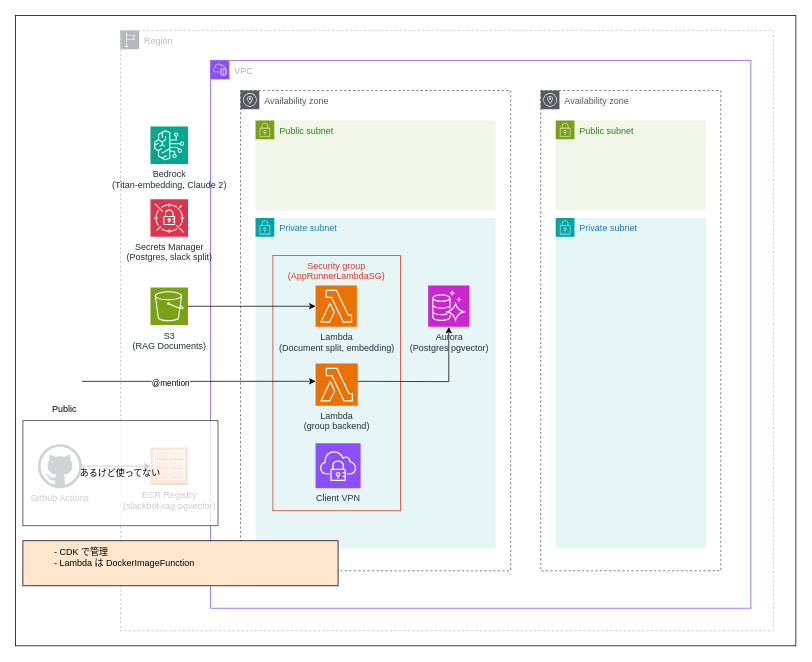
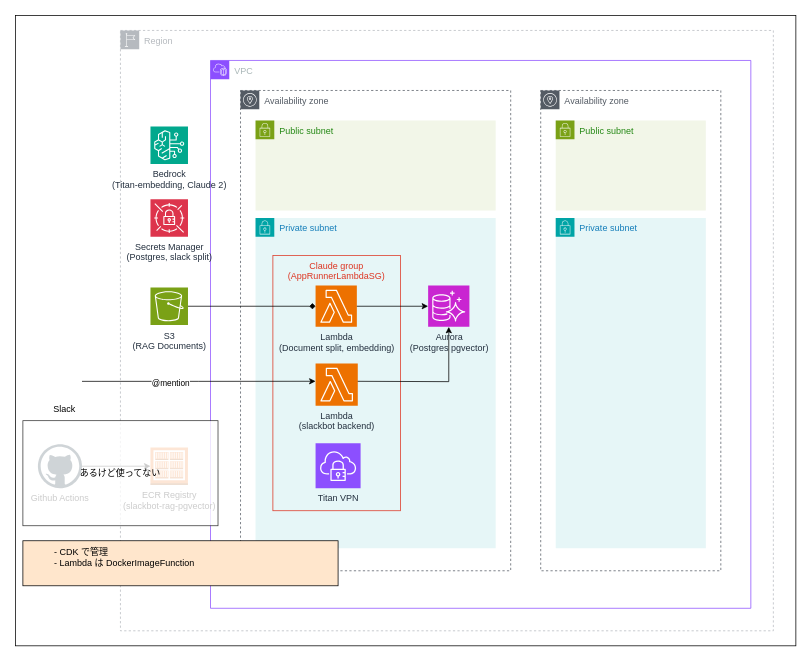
node "Security group (AppRunnerLambdaSG)": label "Security group (AppRunnerLambdaSG)" -> "Claude group (AppRunnerLambdaSG)"
edge "S3 (RAG Documents)" -> "Lambda (Document split, embedding)": arrowhead classic -> diamond
edge "Lambda (Document split, embedding)" -> "Aurora (Postgres pgvector)": added
node "Public": label "Public" -> "Slack"
node "Lambda (group backend)": label "Lambda (group backend)" -> "Lambda (slackbot backend)"
node "Client VPN": label "Client VPN" -> "Titan VPN"
